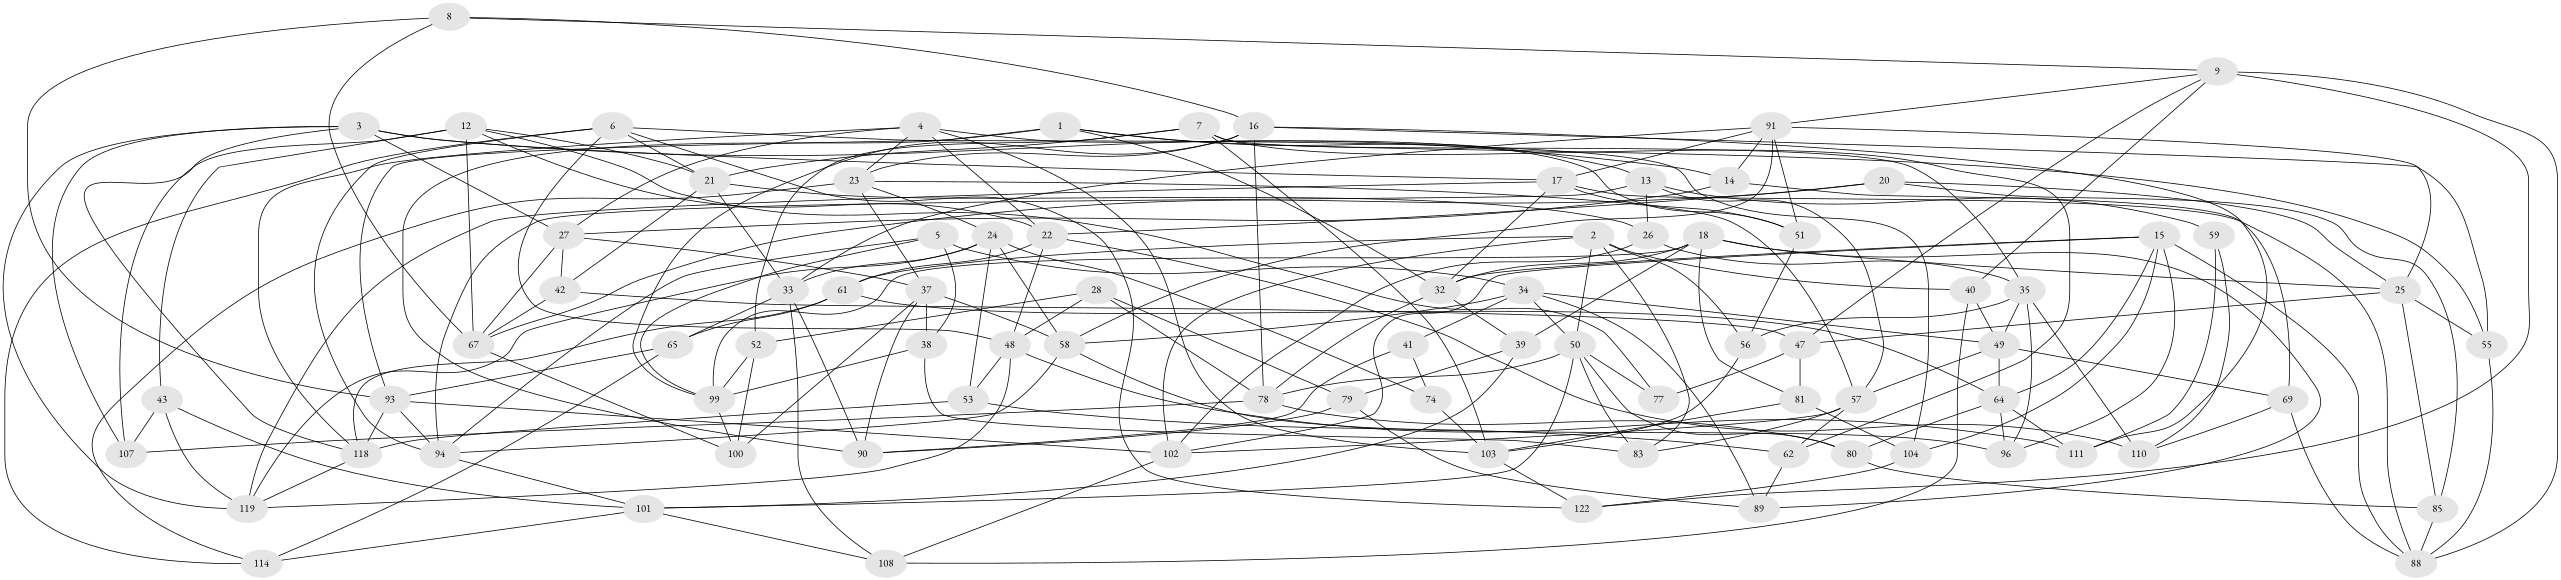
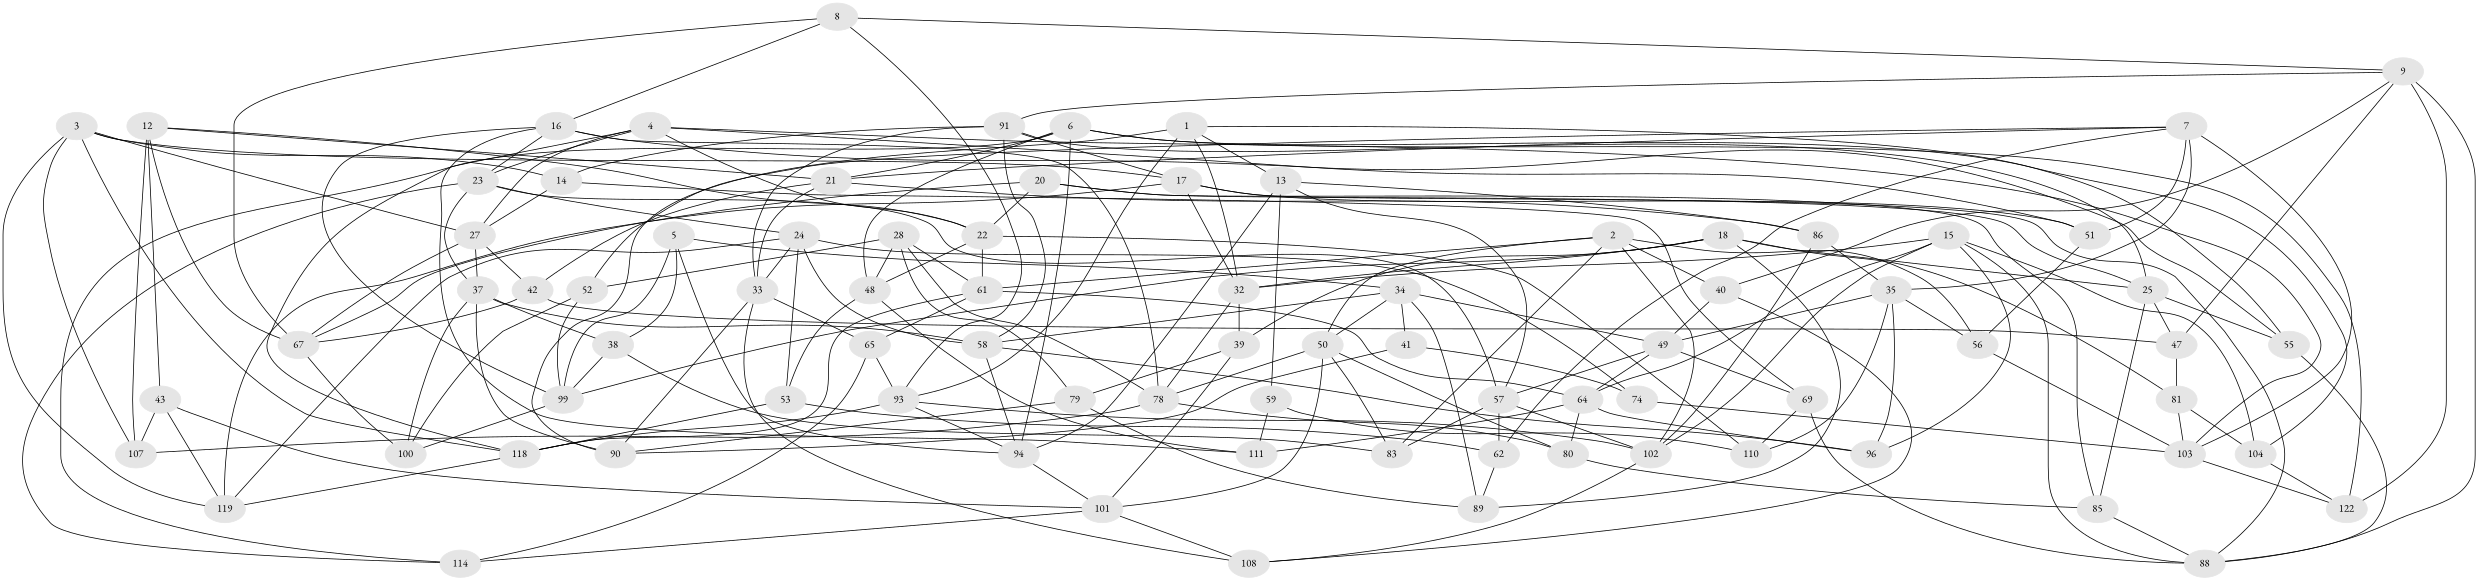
edge "91" -- "51": now "7" -- "51"
node "26": label "26" -> "86"
edge "28" -- "61": added
node "77": removed
edge "48" -- "119": removed
